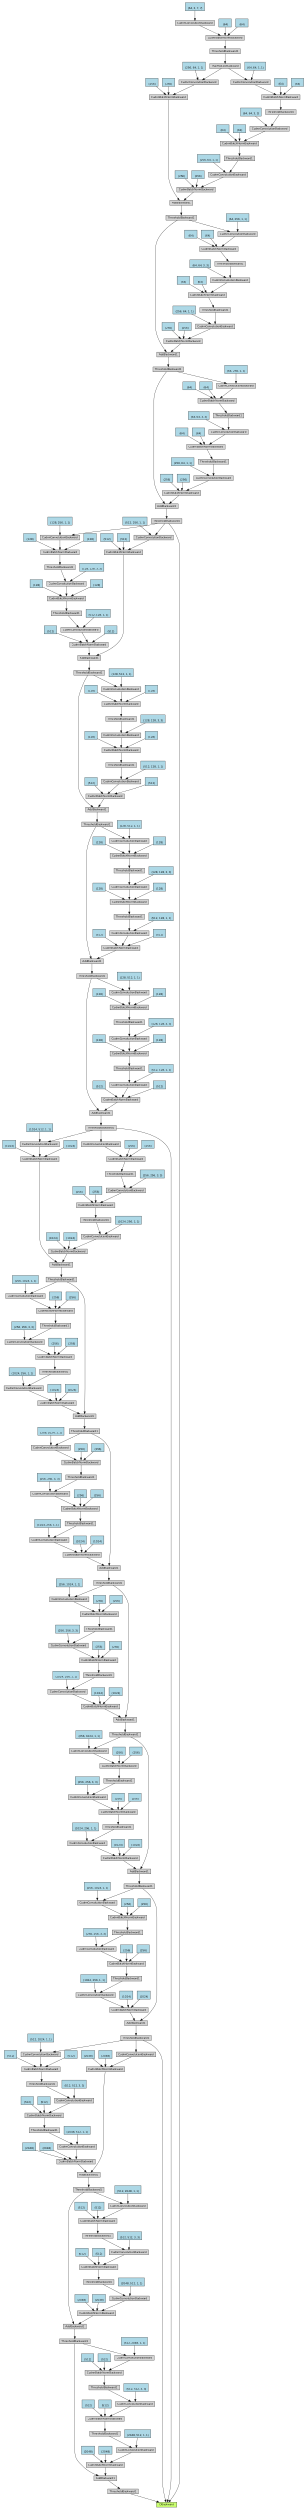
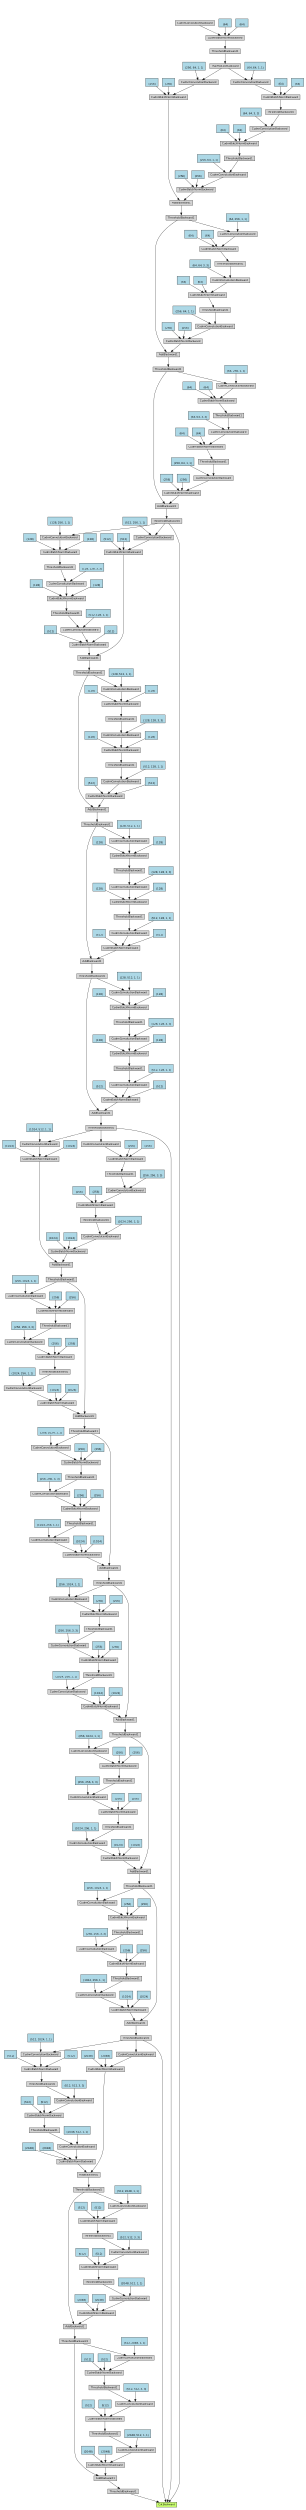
node "(64, 3, 7, 7)": removed
node "DBackward": label "DBackward" -> "CatBackward"
